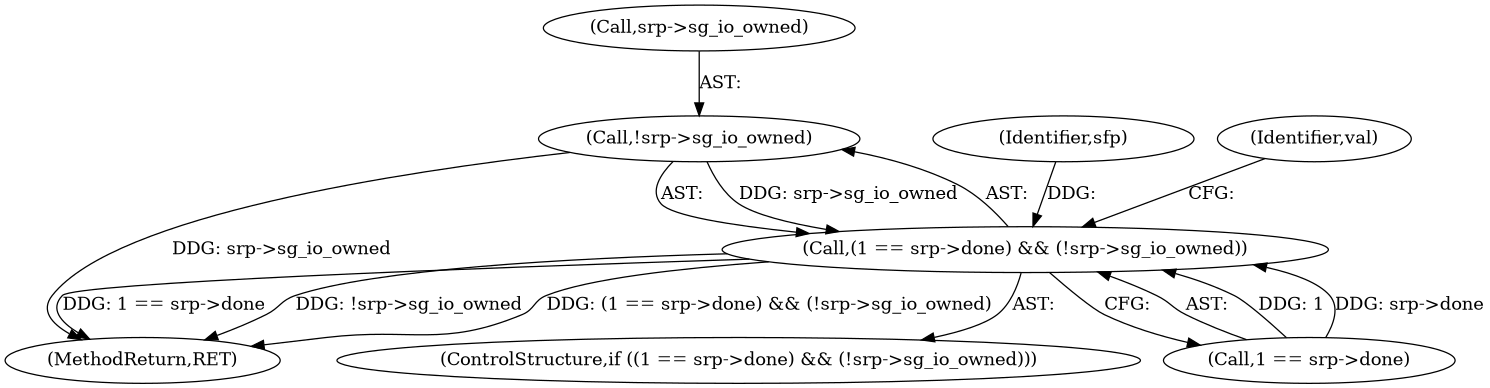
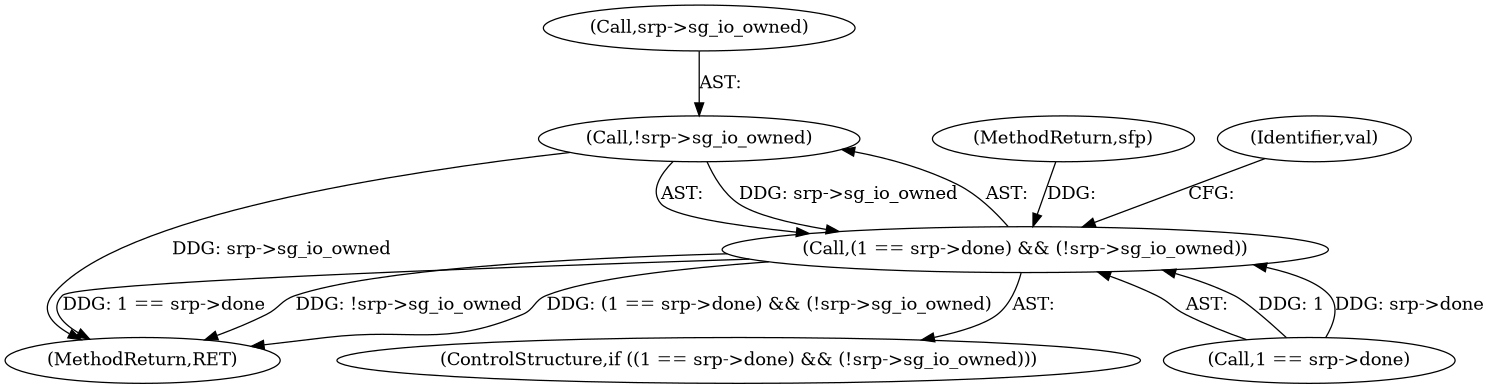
node "(Identifier,sfp)": label "(Identifier,sfp)" -> "(MethodReturn,sfp)"
edge "(Call,(1 == srp->done) && (!srp->sg_io_owned))" -> "(Call,1 == srp->done)": removed, label "CFG:"
